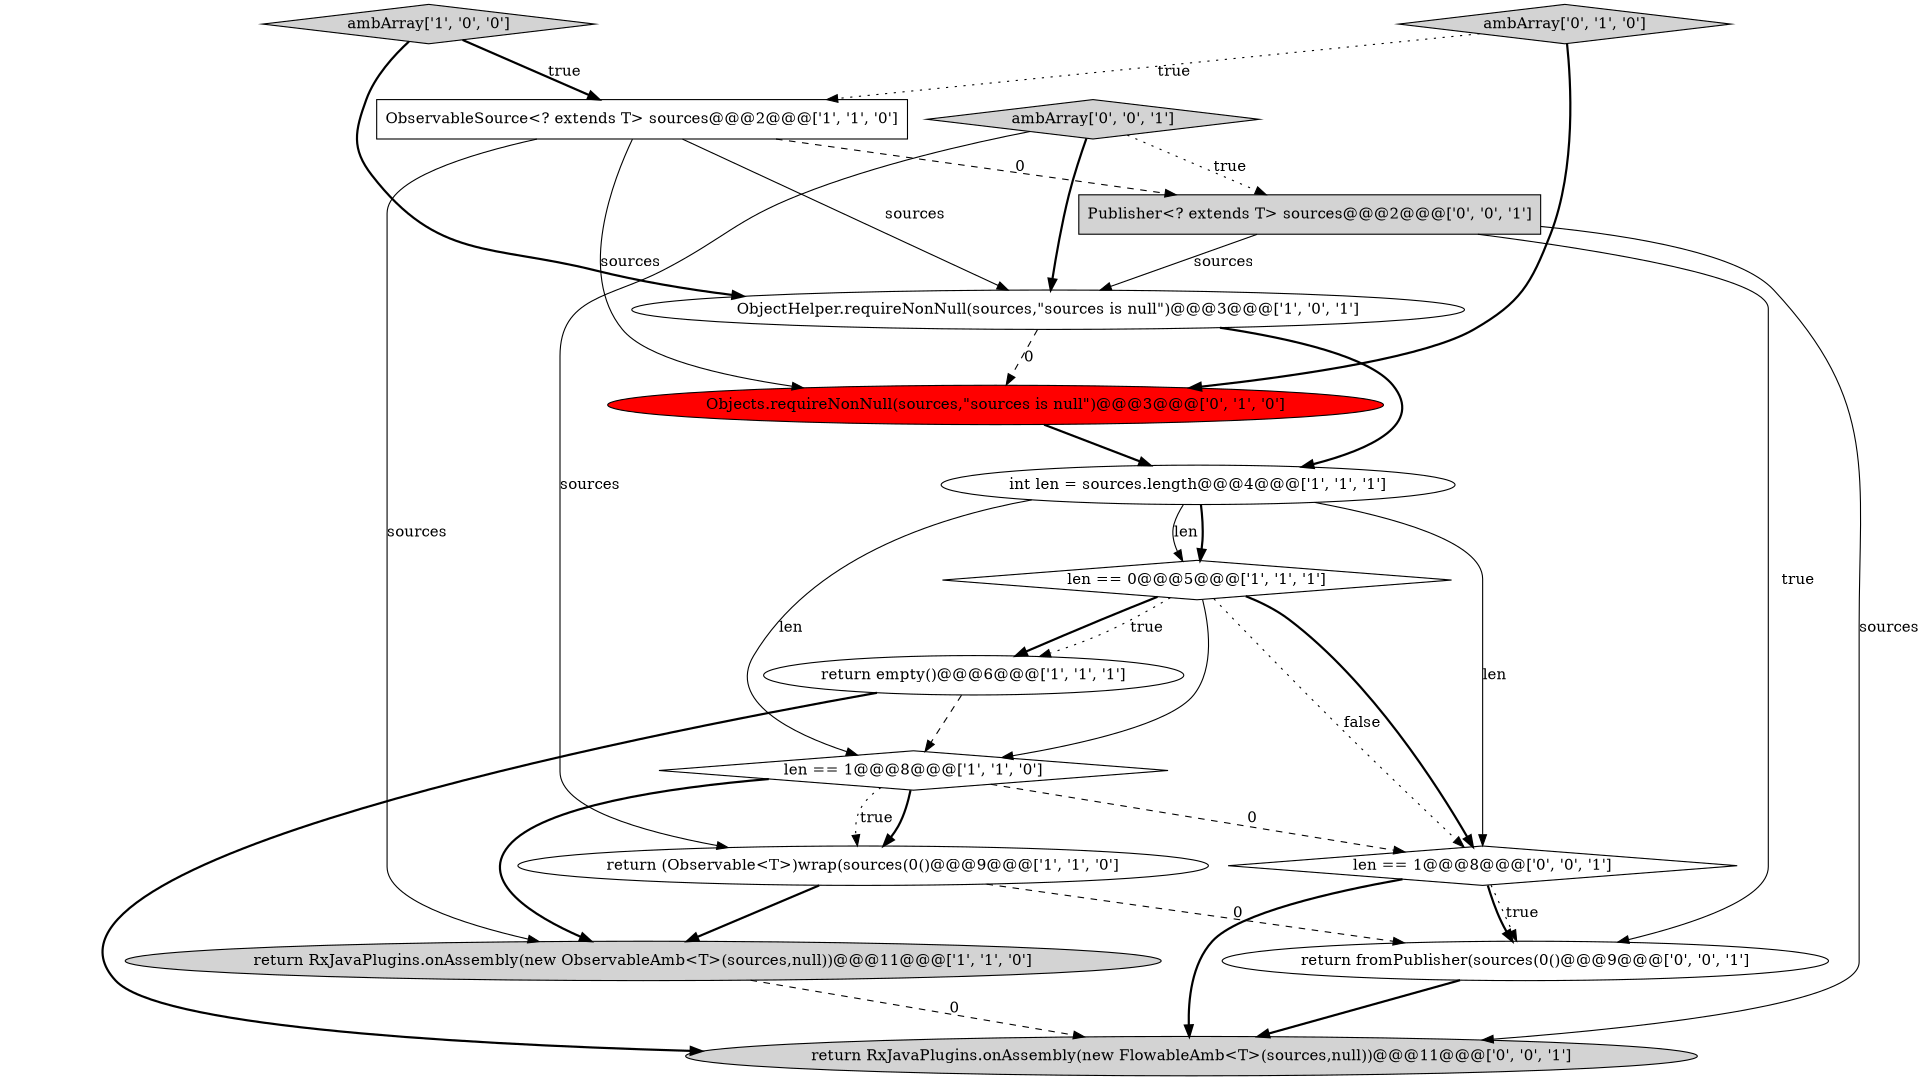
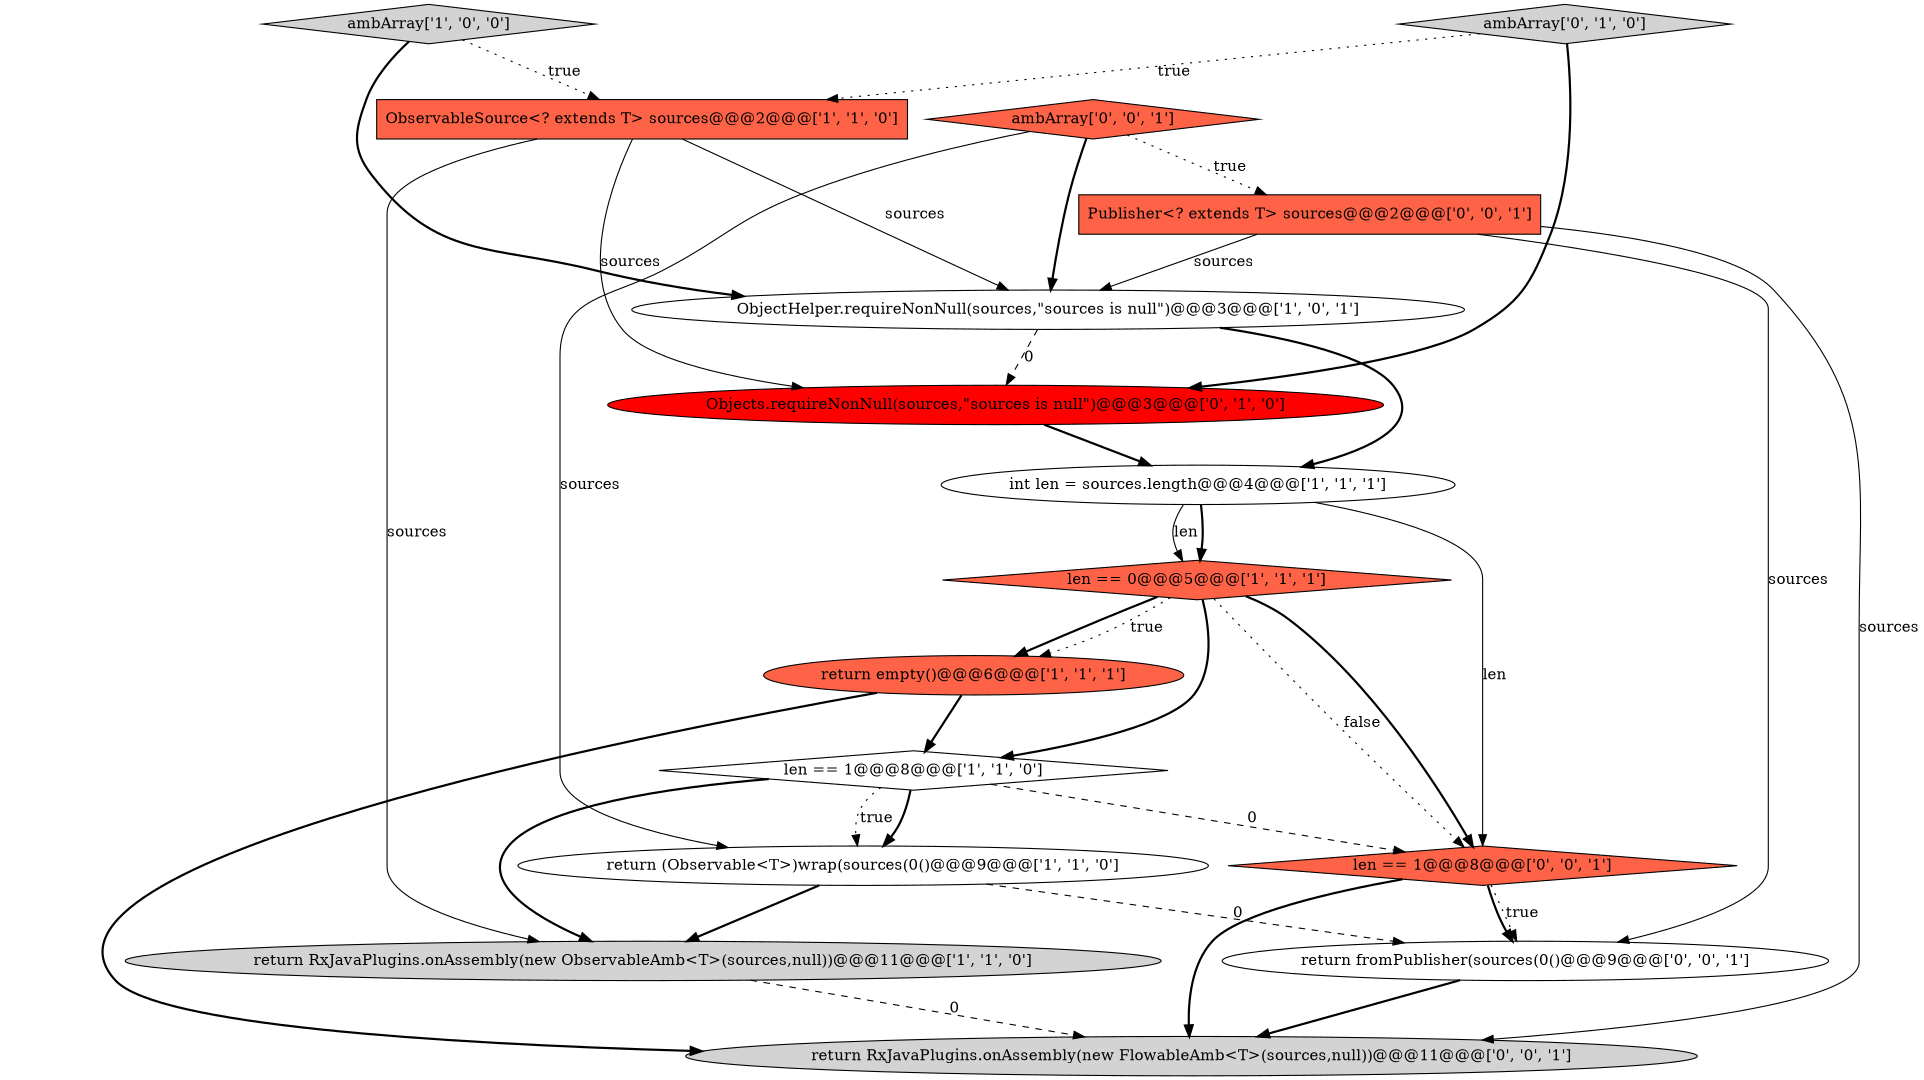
edge "ambArray['1', '0', '0']" -> "ObservableSource<? extends T> sources@@@2@@@['1', '1', '0']": style bold -> dotted
node "ObservableSource<? extends T> sources@@@2@@@['1', '1', '0']": fillcolor white -> tomato
node "ambArray['0', '0', '1']": fillcolor lightgray -> tomato
edge "ObservableSource<? extends T> sources@@@2@@@['1', '1', '0']" -> "Publisher<? extends T> sources@@@2@@@['0', '0', '1']": removed, label "0"
node "Publisher<? extends T> sources@@@2@@@['0', '0', '1']": fillcolor lightgray -> tomato
node "len == 0@@@5@@@['1', '1', '1']": fillcolor white -> tomato
edge "Publisher<? extends T> sources@@@2@@@['0', '0', '1']" -> "return fromPublisher(sources(0()@@@9@@@['0', '0', '1']": label "true" -> "sources"
edge "int len = sources.length@@@4@@@['1', '1', '1']" -> "len == 1@@@8@@@['1', '1', '0']": removed, label "len"
node "return empty()@@@6@@@['1', '1', '1']": fillcolor white -> tomato
edge "return empty()@@@6@@@['1', '1', '1']" -> "len == 1@@@8@@@['1', '1', '0']": style dashed -> bold
edge "len == 0@@@5@@@['1', '1', '1']" -> "len == 1@@@8@@@['1', '1', '0']": style solid -> bold
node "len == 1@@@8@@@['0', '0', '1']": fillcolor white -> tomato
